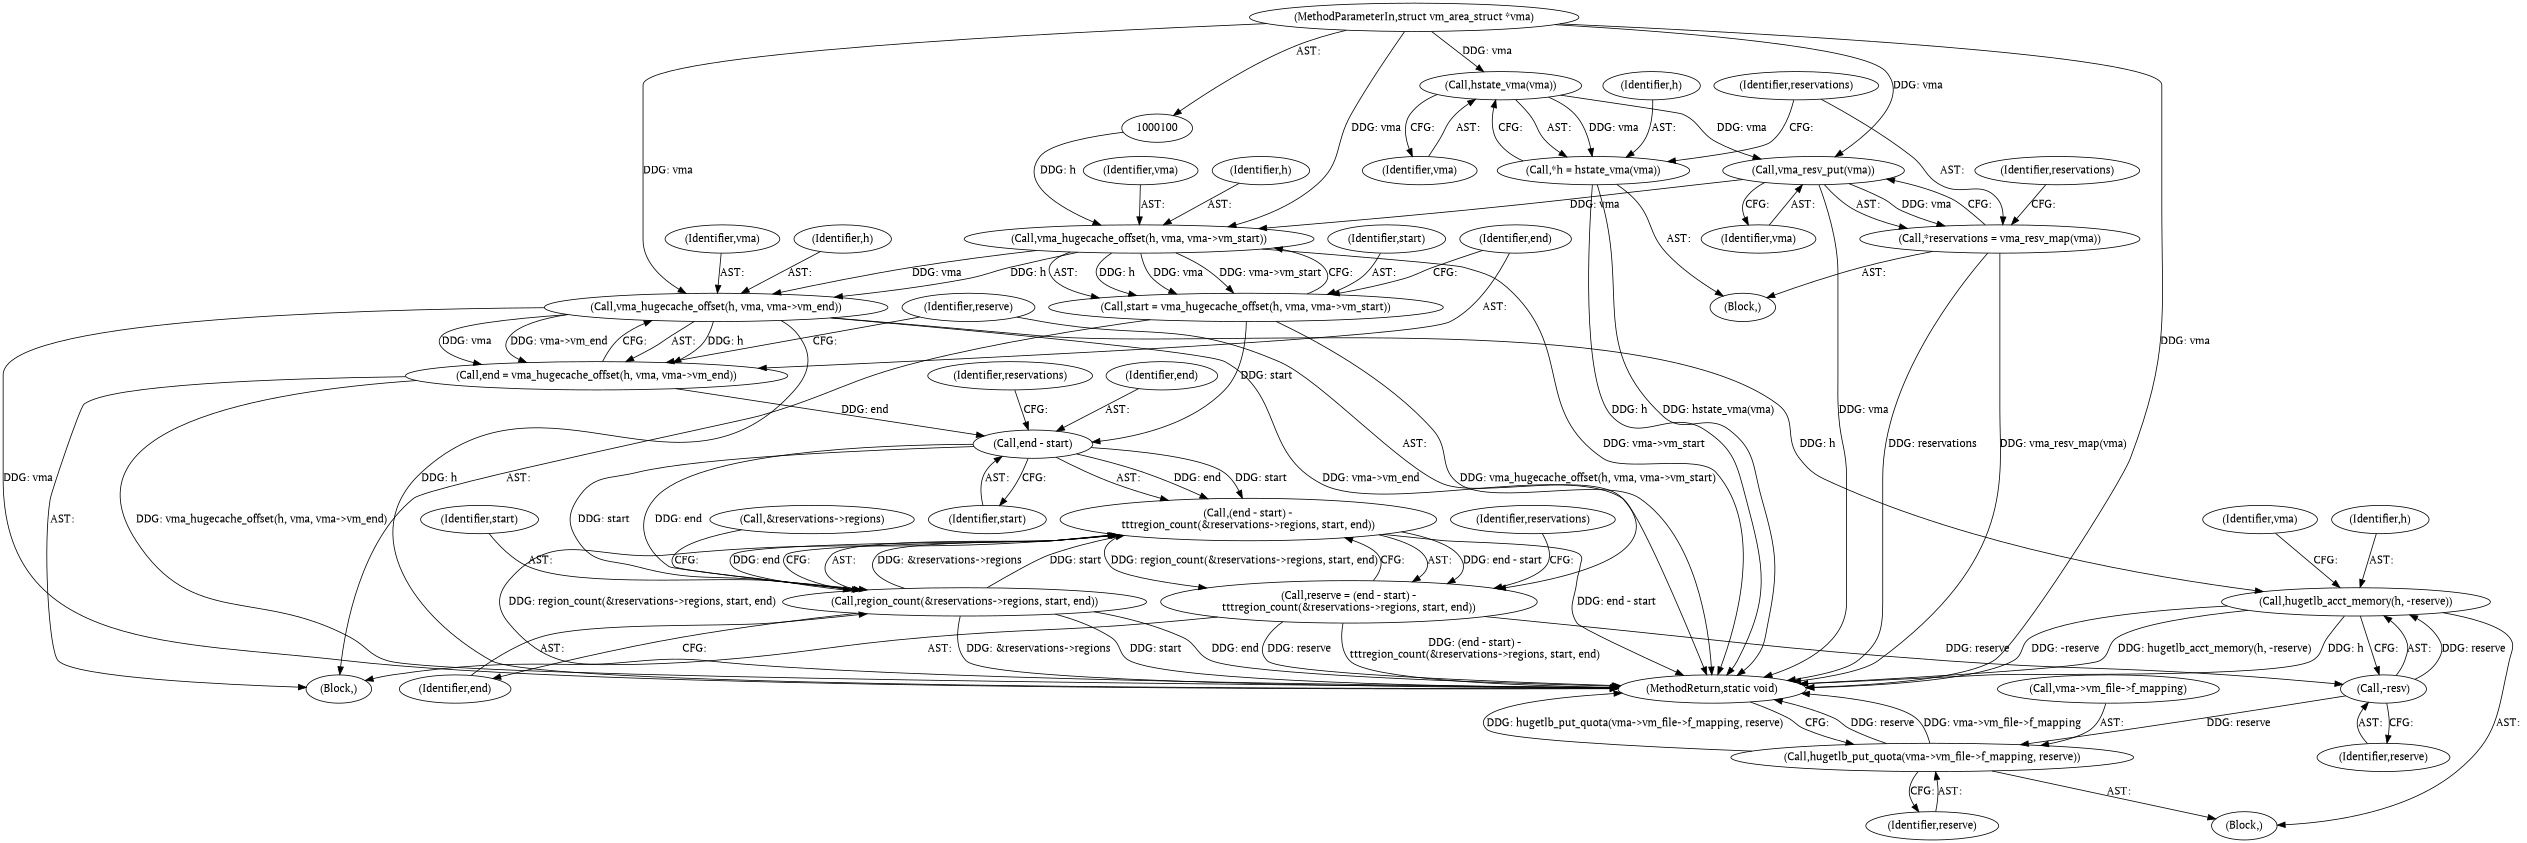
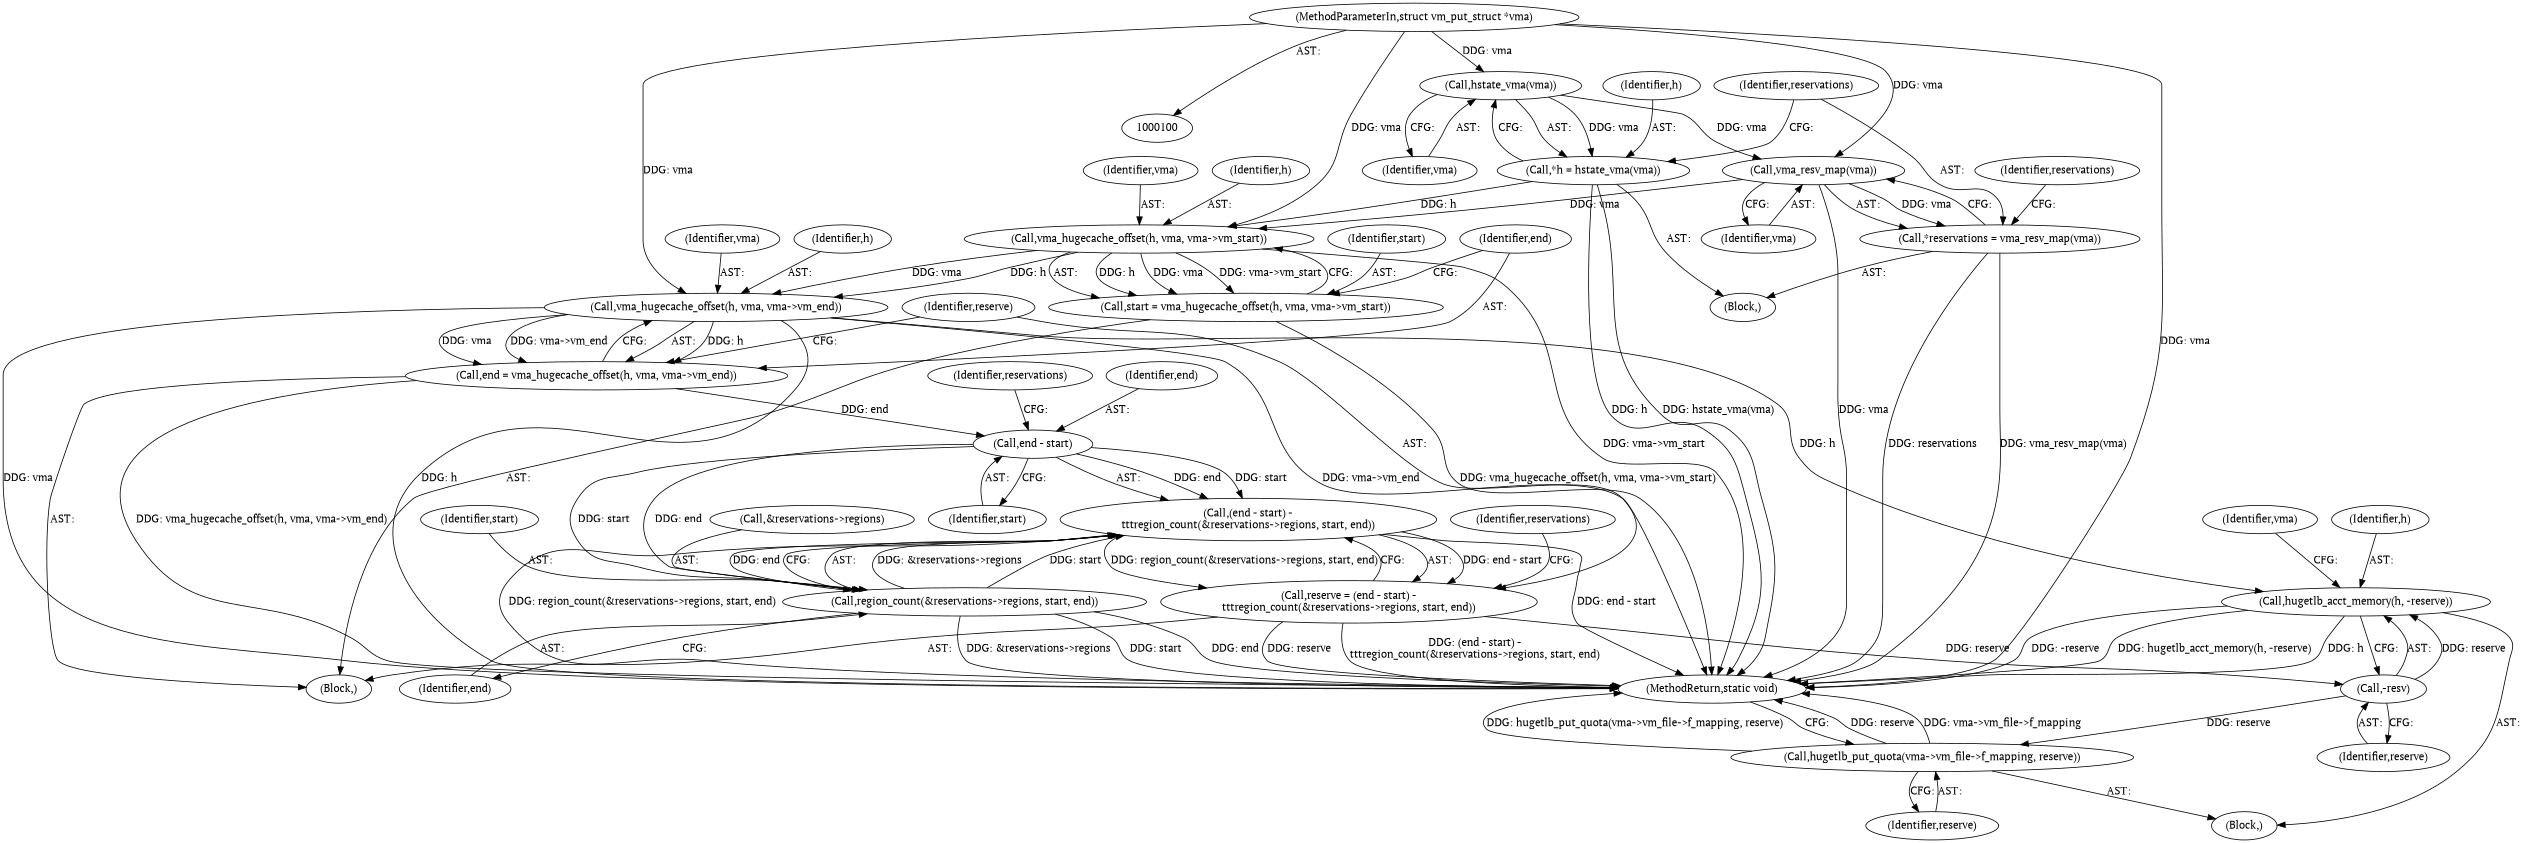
node "(MethodParameterIn,struct vm_area_struct *vma)": label "(MethodParameterIn,struct vm_area_struct *vma)" -> "(MethodParameterIn,struct vm_put_struct *vma)"
edge "1000100" -> "(Call,vma_hugecache_offset(h, vma, vma->vm_start))": now "(Call,*h = hstate_vma(vma))" -> "(Call,vma_hugecache_offset(h, vma, vma->vm_start))"
node "(Call,vma_resv_put(vma))": label "(Call,vma_resv_put(vma))" -> "(Call,vma_resv_map(vma))"
edge "(Call,start = vma_hugecache_offset(h, vma, vma->vm_start))" -> "(Call,end - start)": removed, label "DDG: start"
edge "(Call,&reservations->regions)" -> "(Call,region_count(&reservations->regions, start, end))": label "CFG: " -> "AST: "
node "(Call,vma->vm_file->f_mapping)": removed
